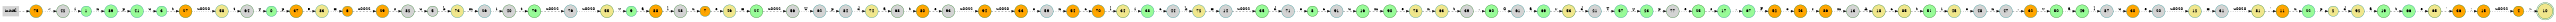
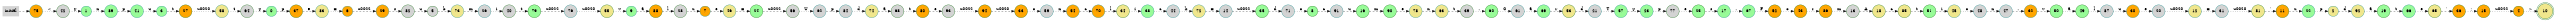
edge "42" -> "1": label "i" -> "y"
